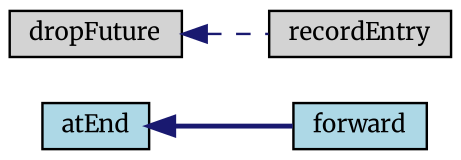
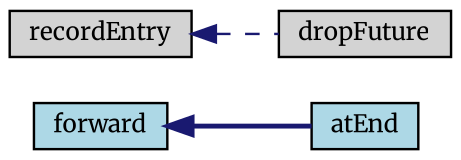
edge "recordEntry" -> "dropFuture": reversed
edge "forward" -> "atEnd": reversed
